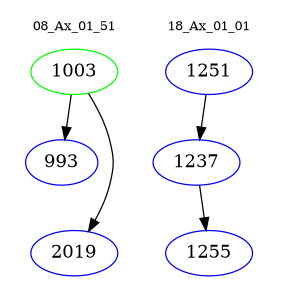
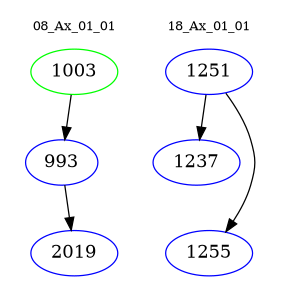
cluster "08_Ax_01_51": label "08_Ax_01_51" -> "08_Ax_01_01"
edge "1003" -> "2019": now "993" -> "2019"
edge "1237" -> "1255": now "1251" -> "1255"
